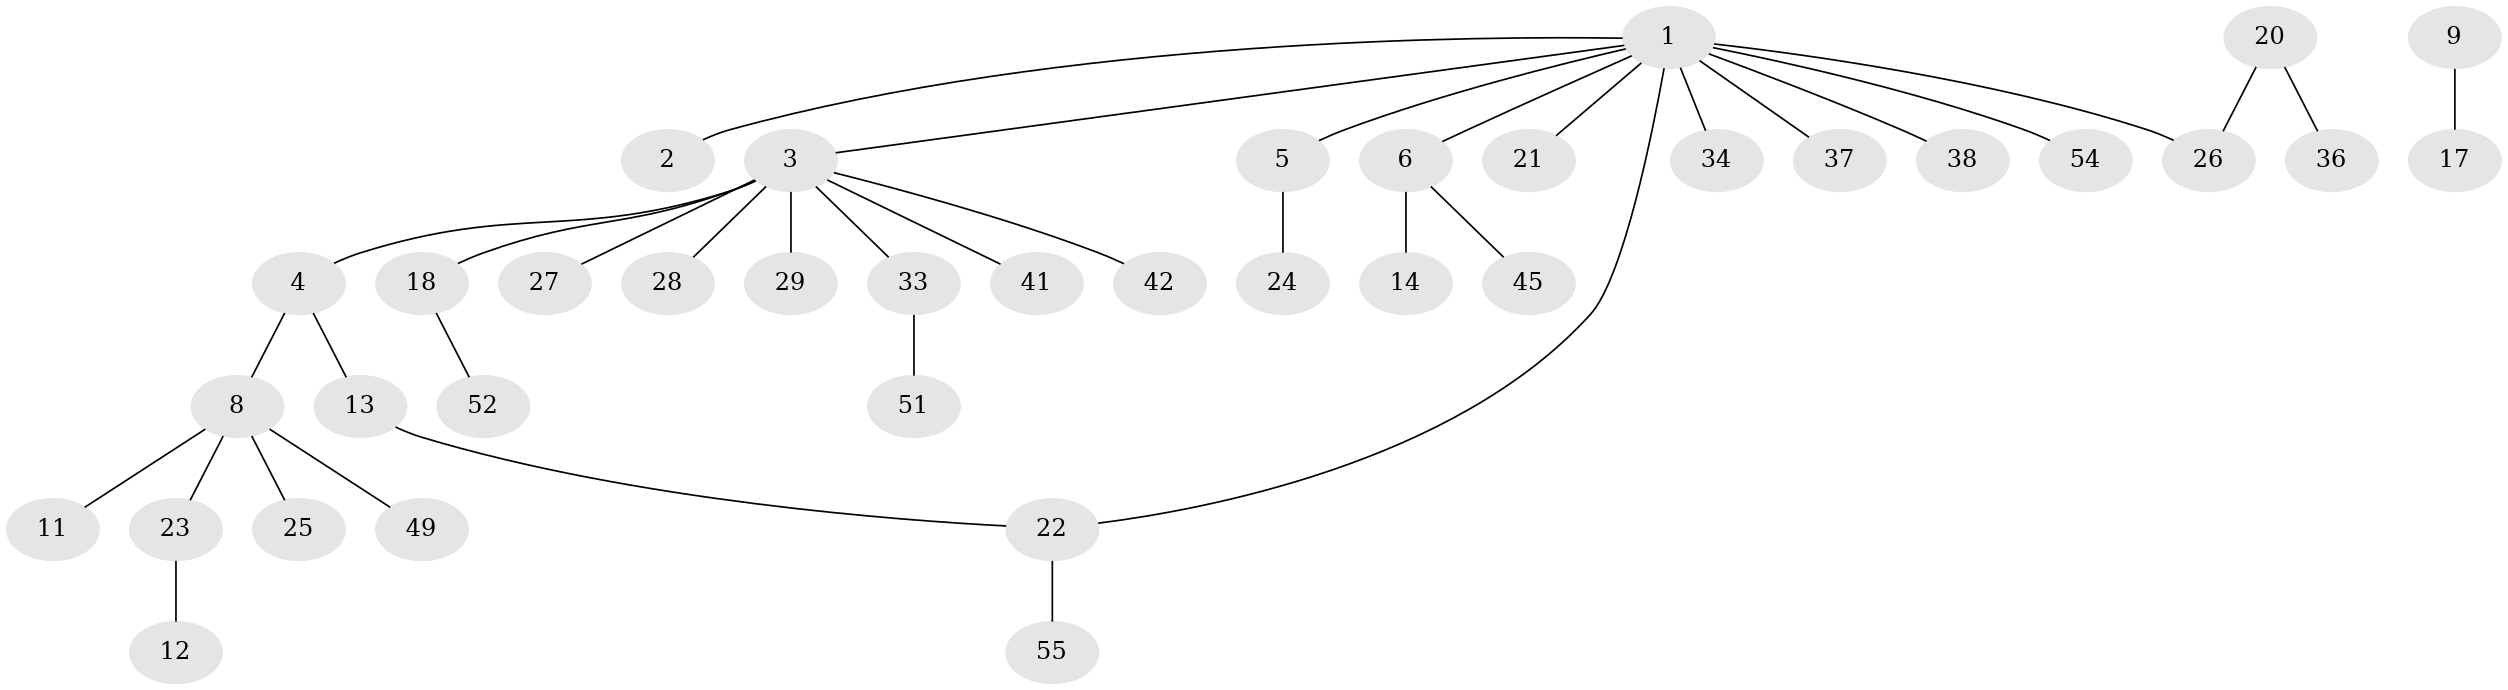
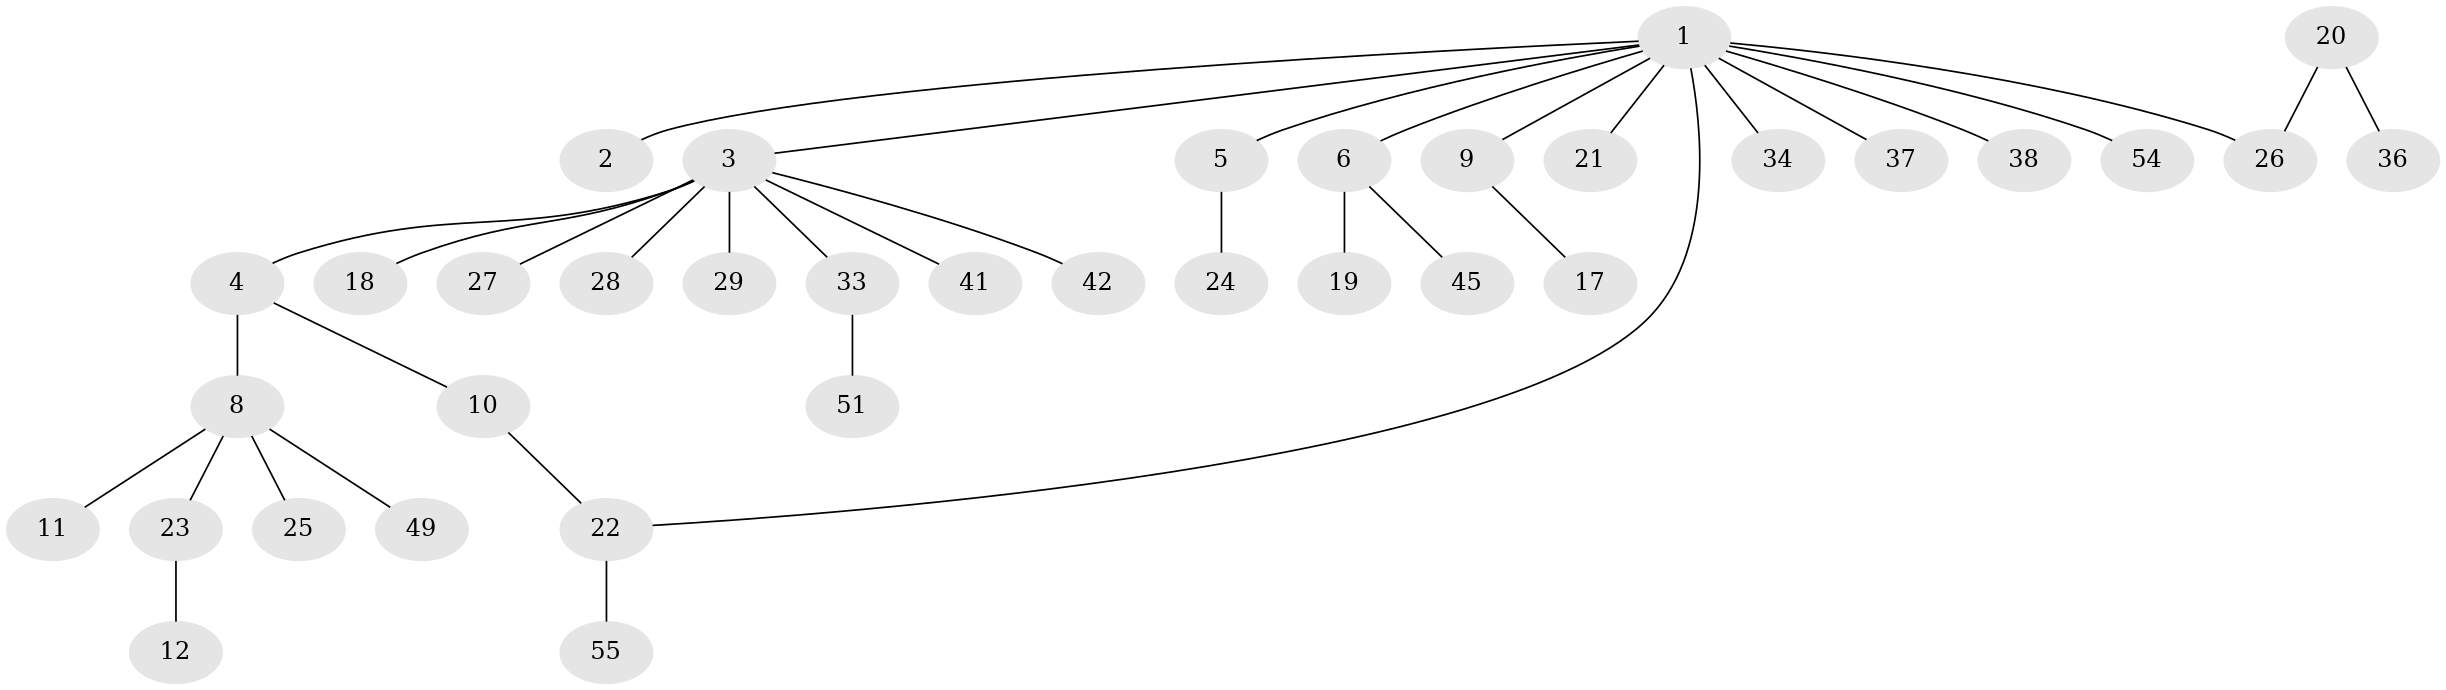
edge "1" -- "9": added
node "14": label "14" -> "19"
node "13": label "13" -> "10"
node "52": removed
